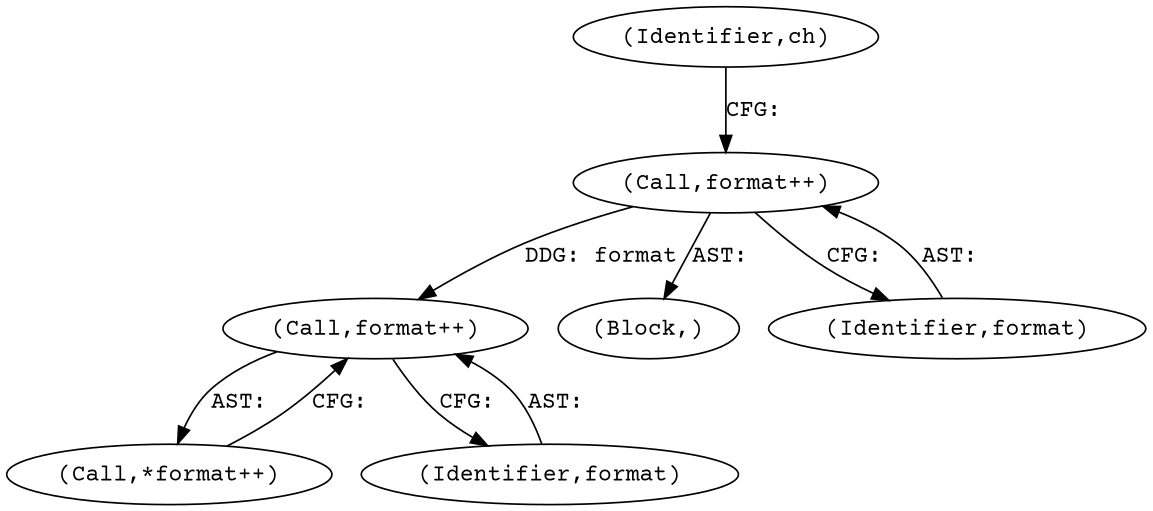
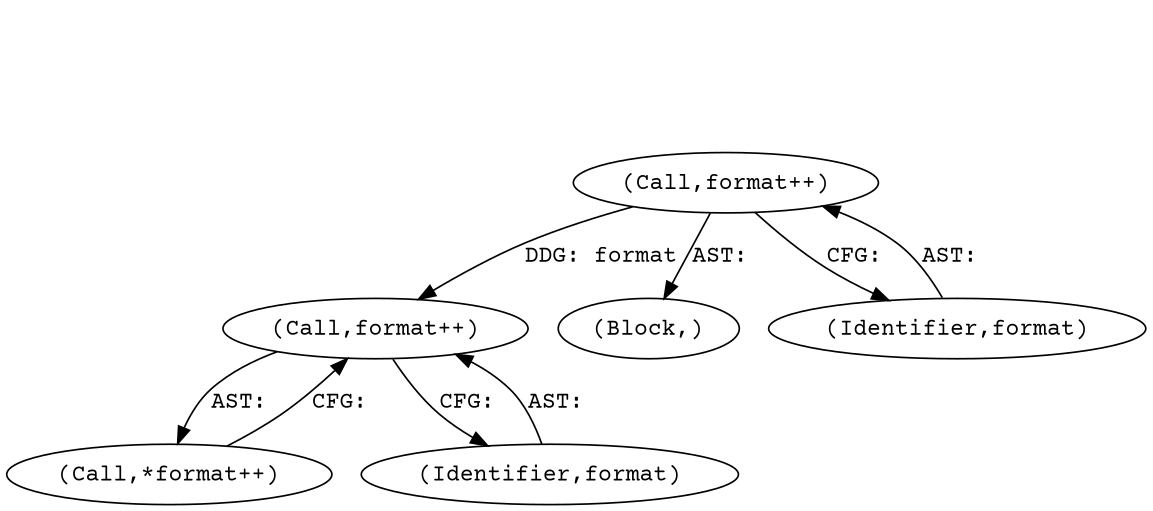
node "(Identifier,ch)": removed
